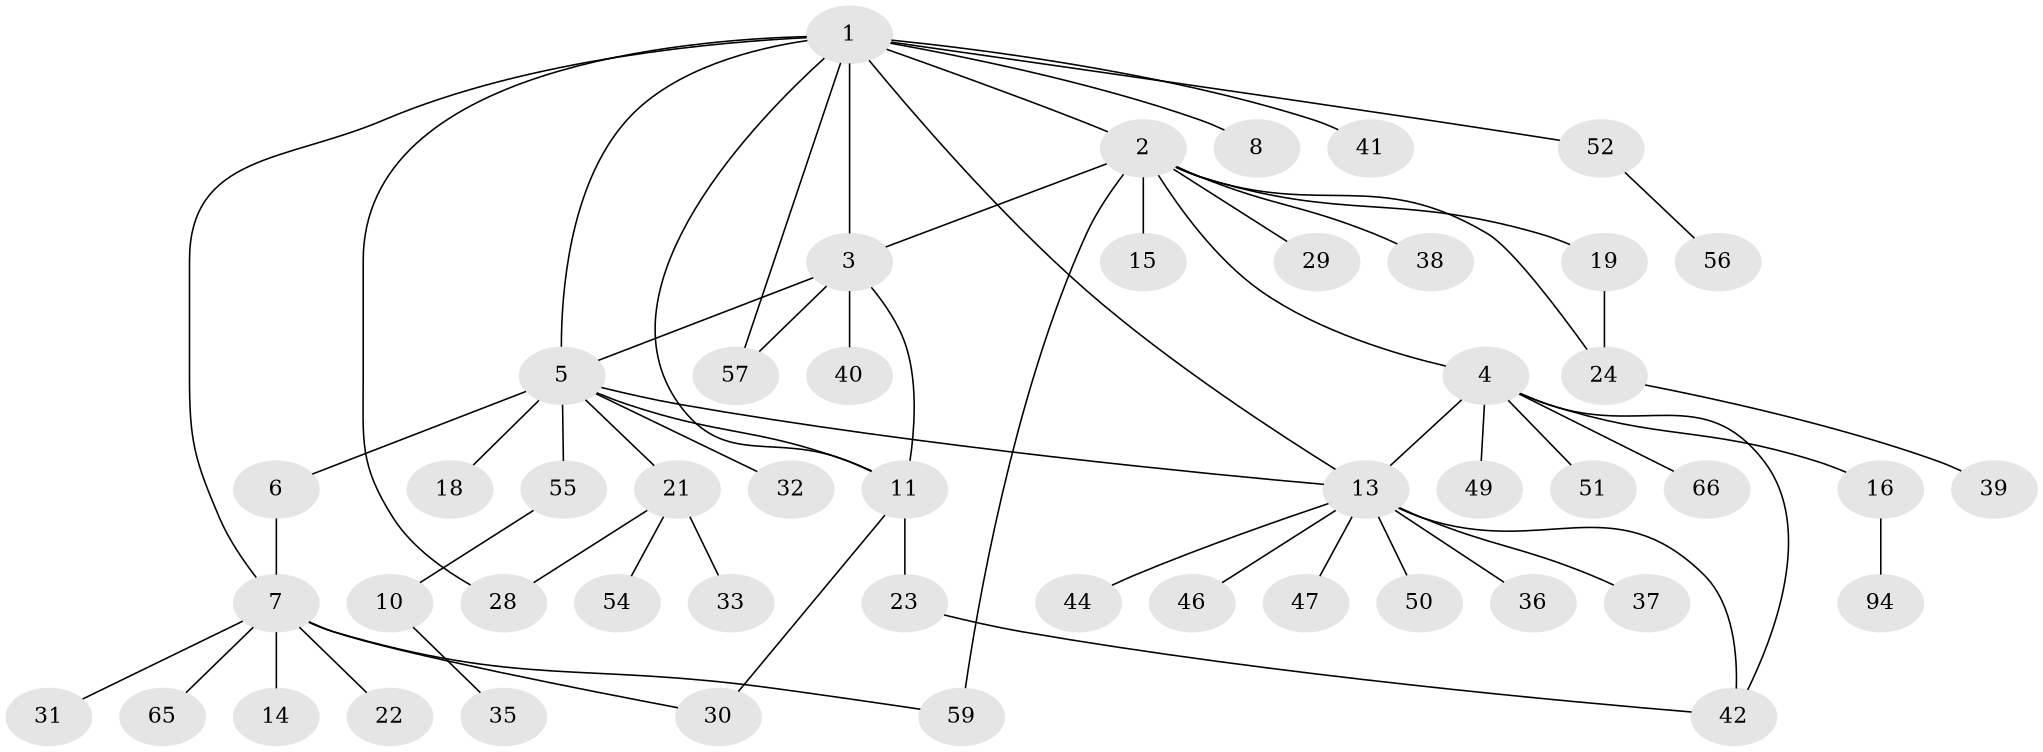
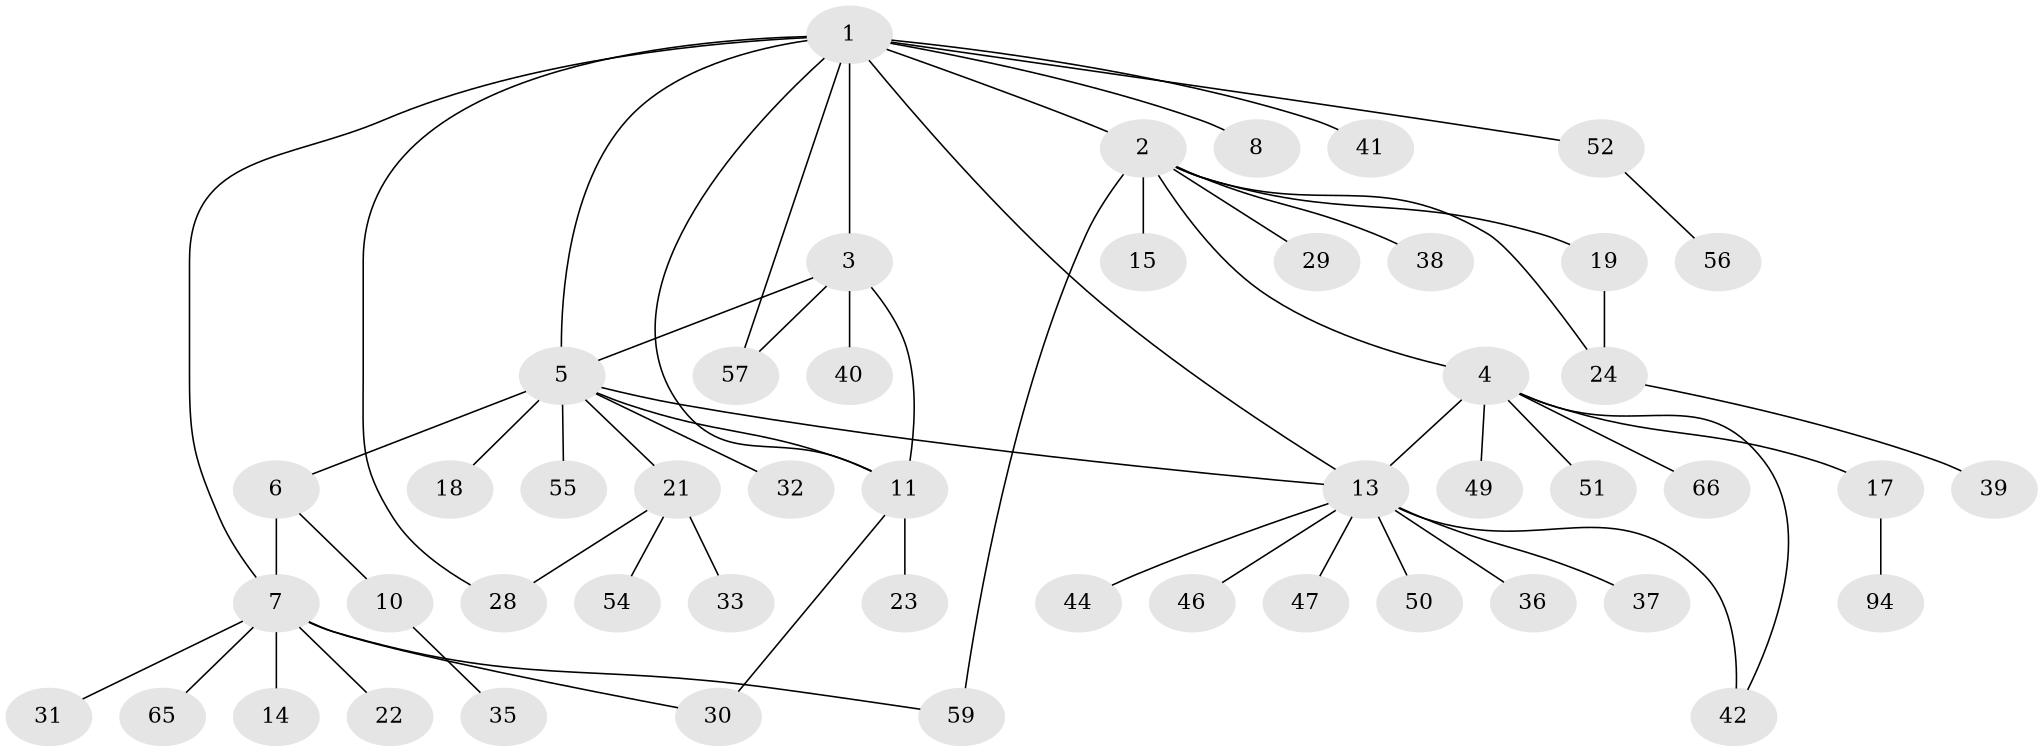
edge "2" -- "3": removed
node "16": label "16" -> "17"
edge "55" -- "10": now "6" -- "10"
edge "23" -- "42": removed
